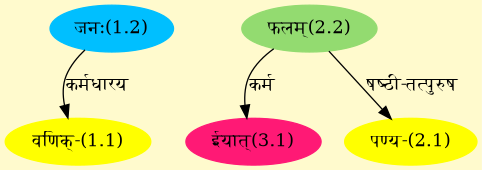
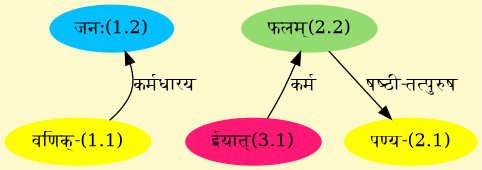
edge "फलम्(2.2)" -> "ईयात्(3.1)": reversed
edge "जनः(1.2)" -> "वणिक्-(1.1)": reversed
